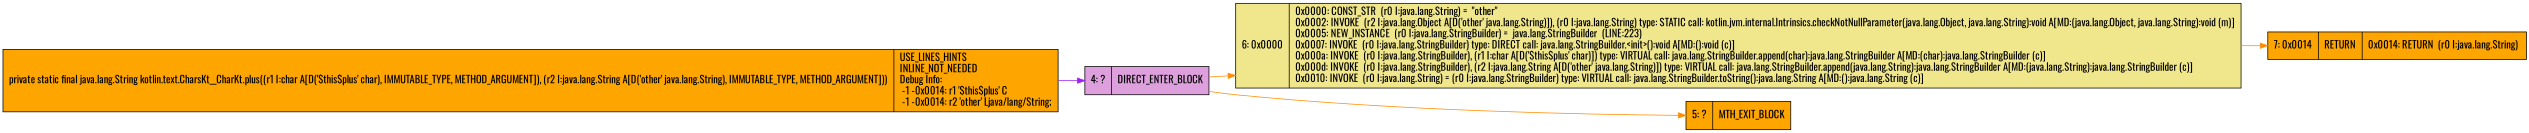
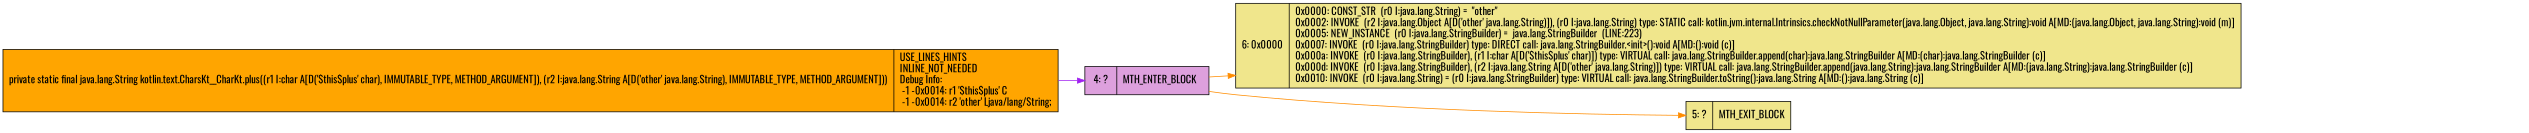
node "7: 0x0014": removed
node "4: ?": text "DIRECT_ENTER_BLOCK" -> "MTH_ENTER_BLOCK"
node "5: ?": fillcolor orange -> khaki
